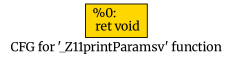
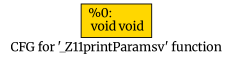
node "%0:": text "ret void" -> "void void"
